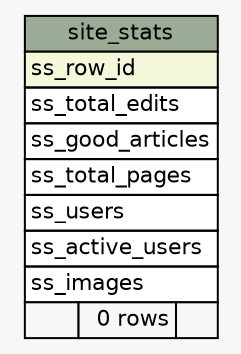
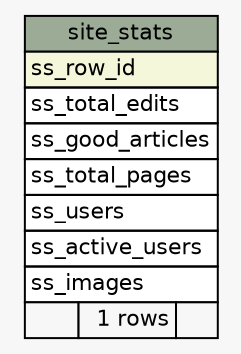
node "site_stats": text "0 rows" -> "1 rows"
